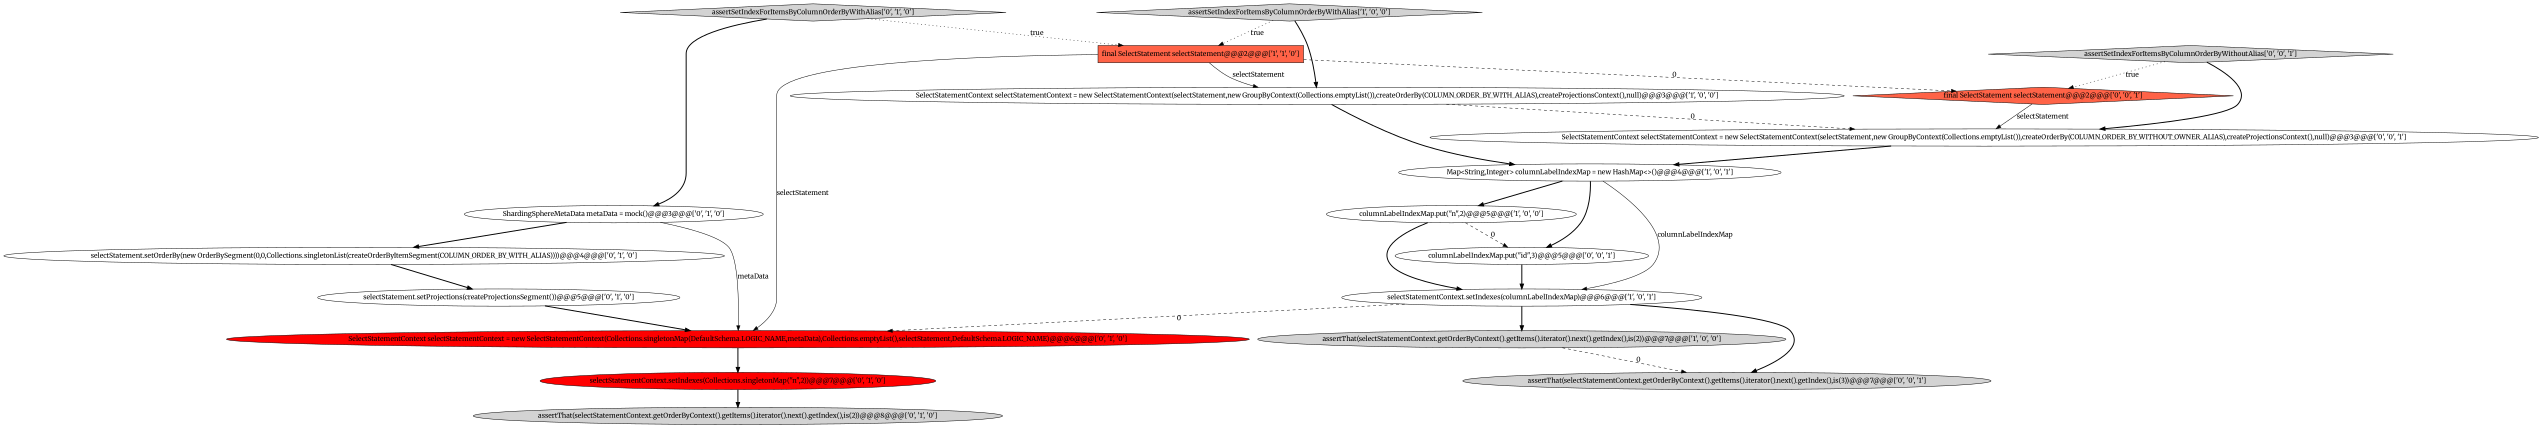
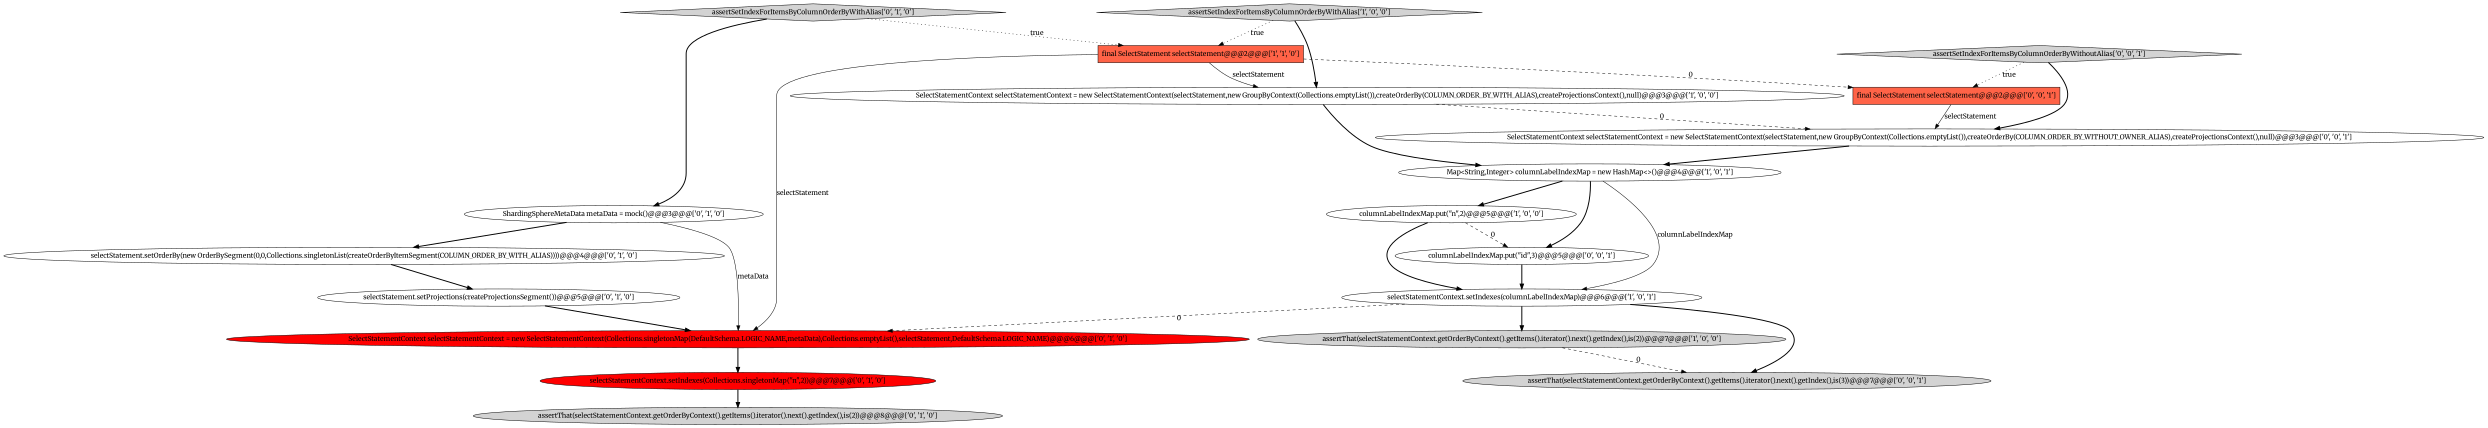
node "final SelectStatement selectStatement@@@2@@@['0', '0', '1']": shape diamond -> box
